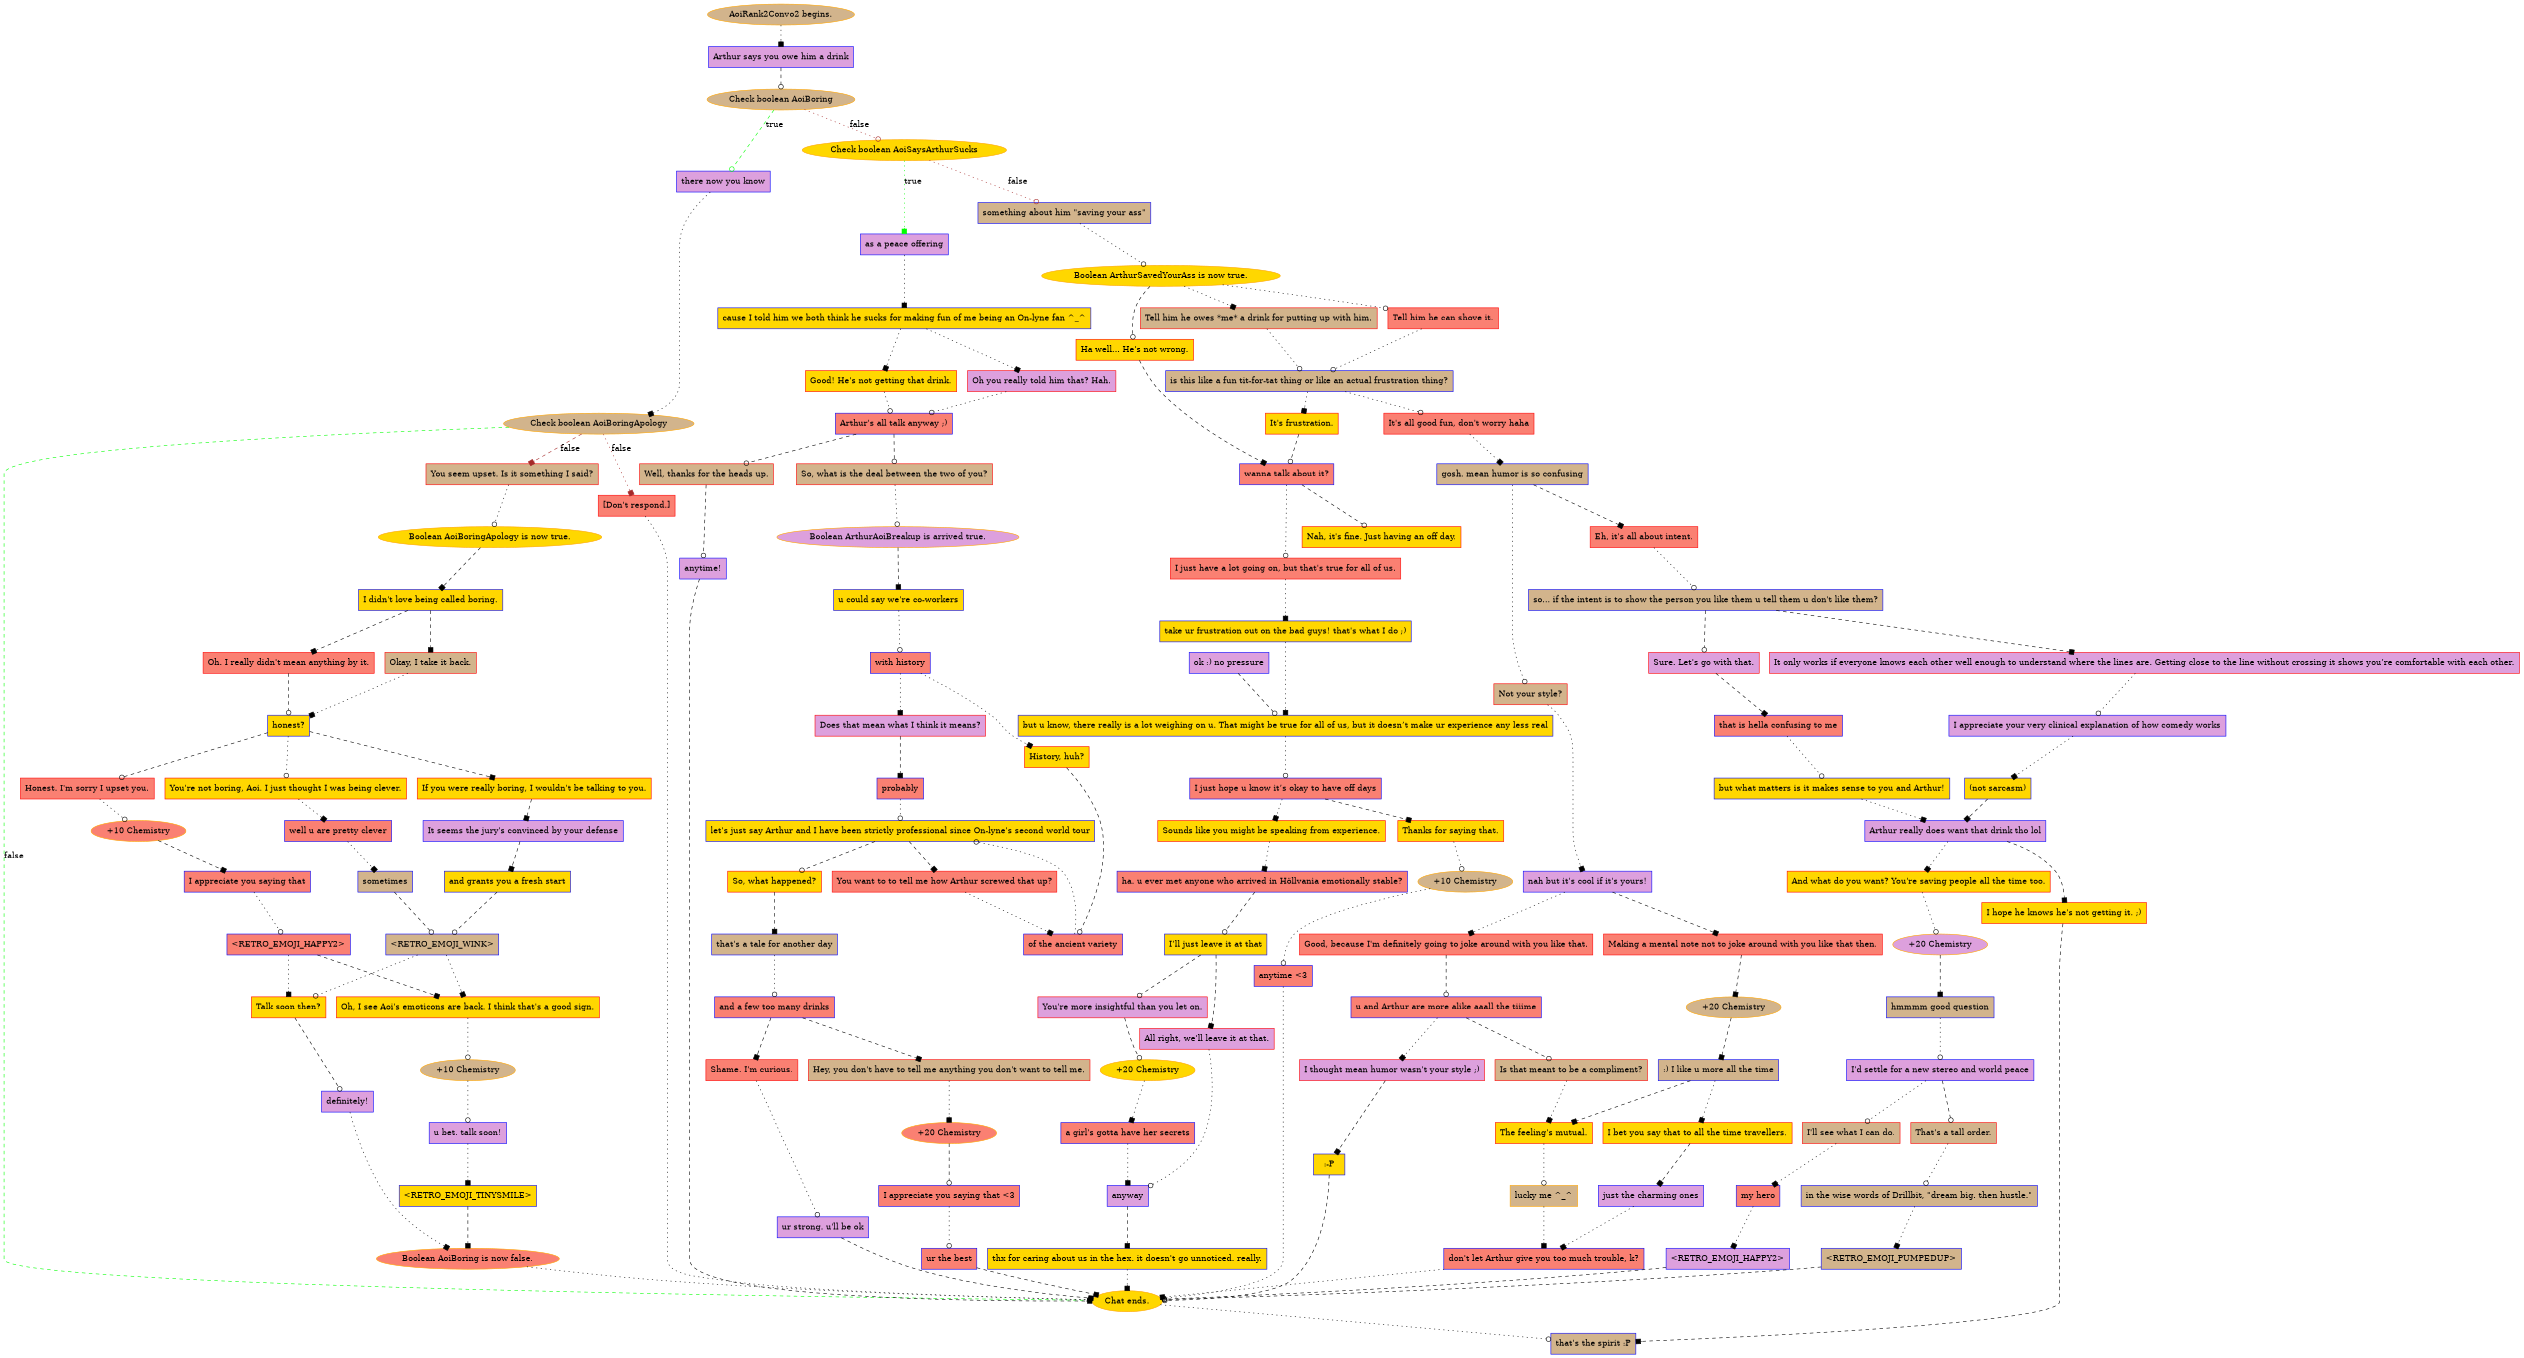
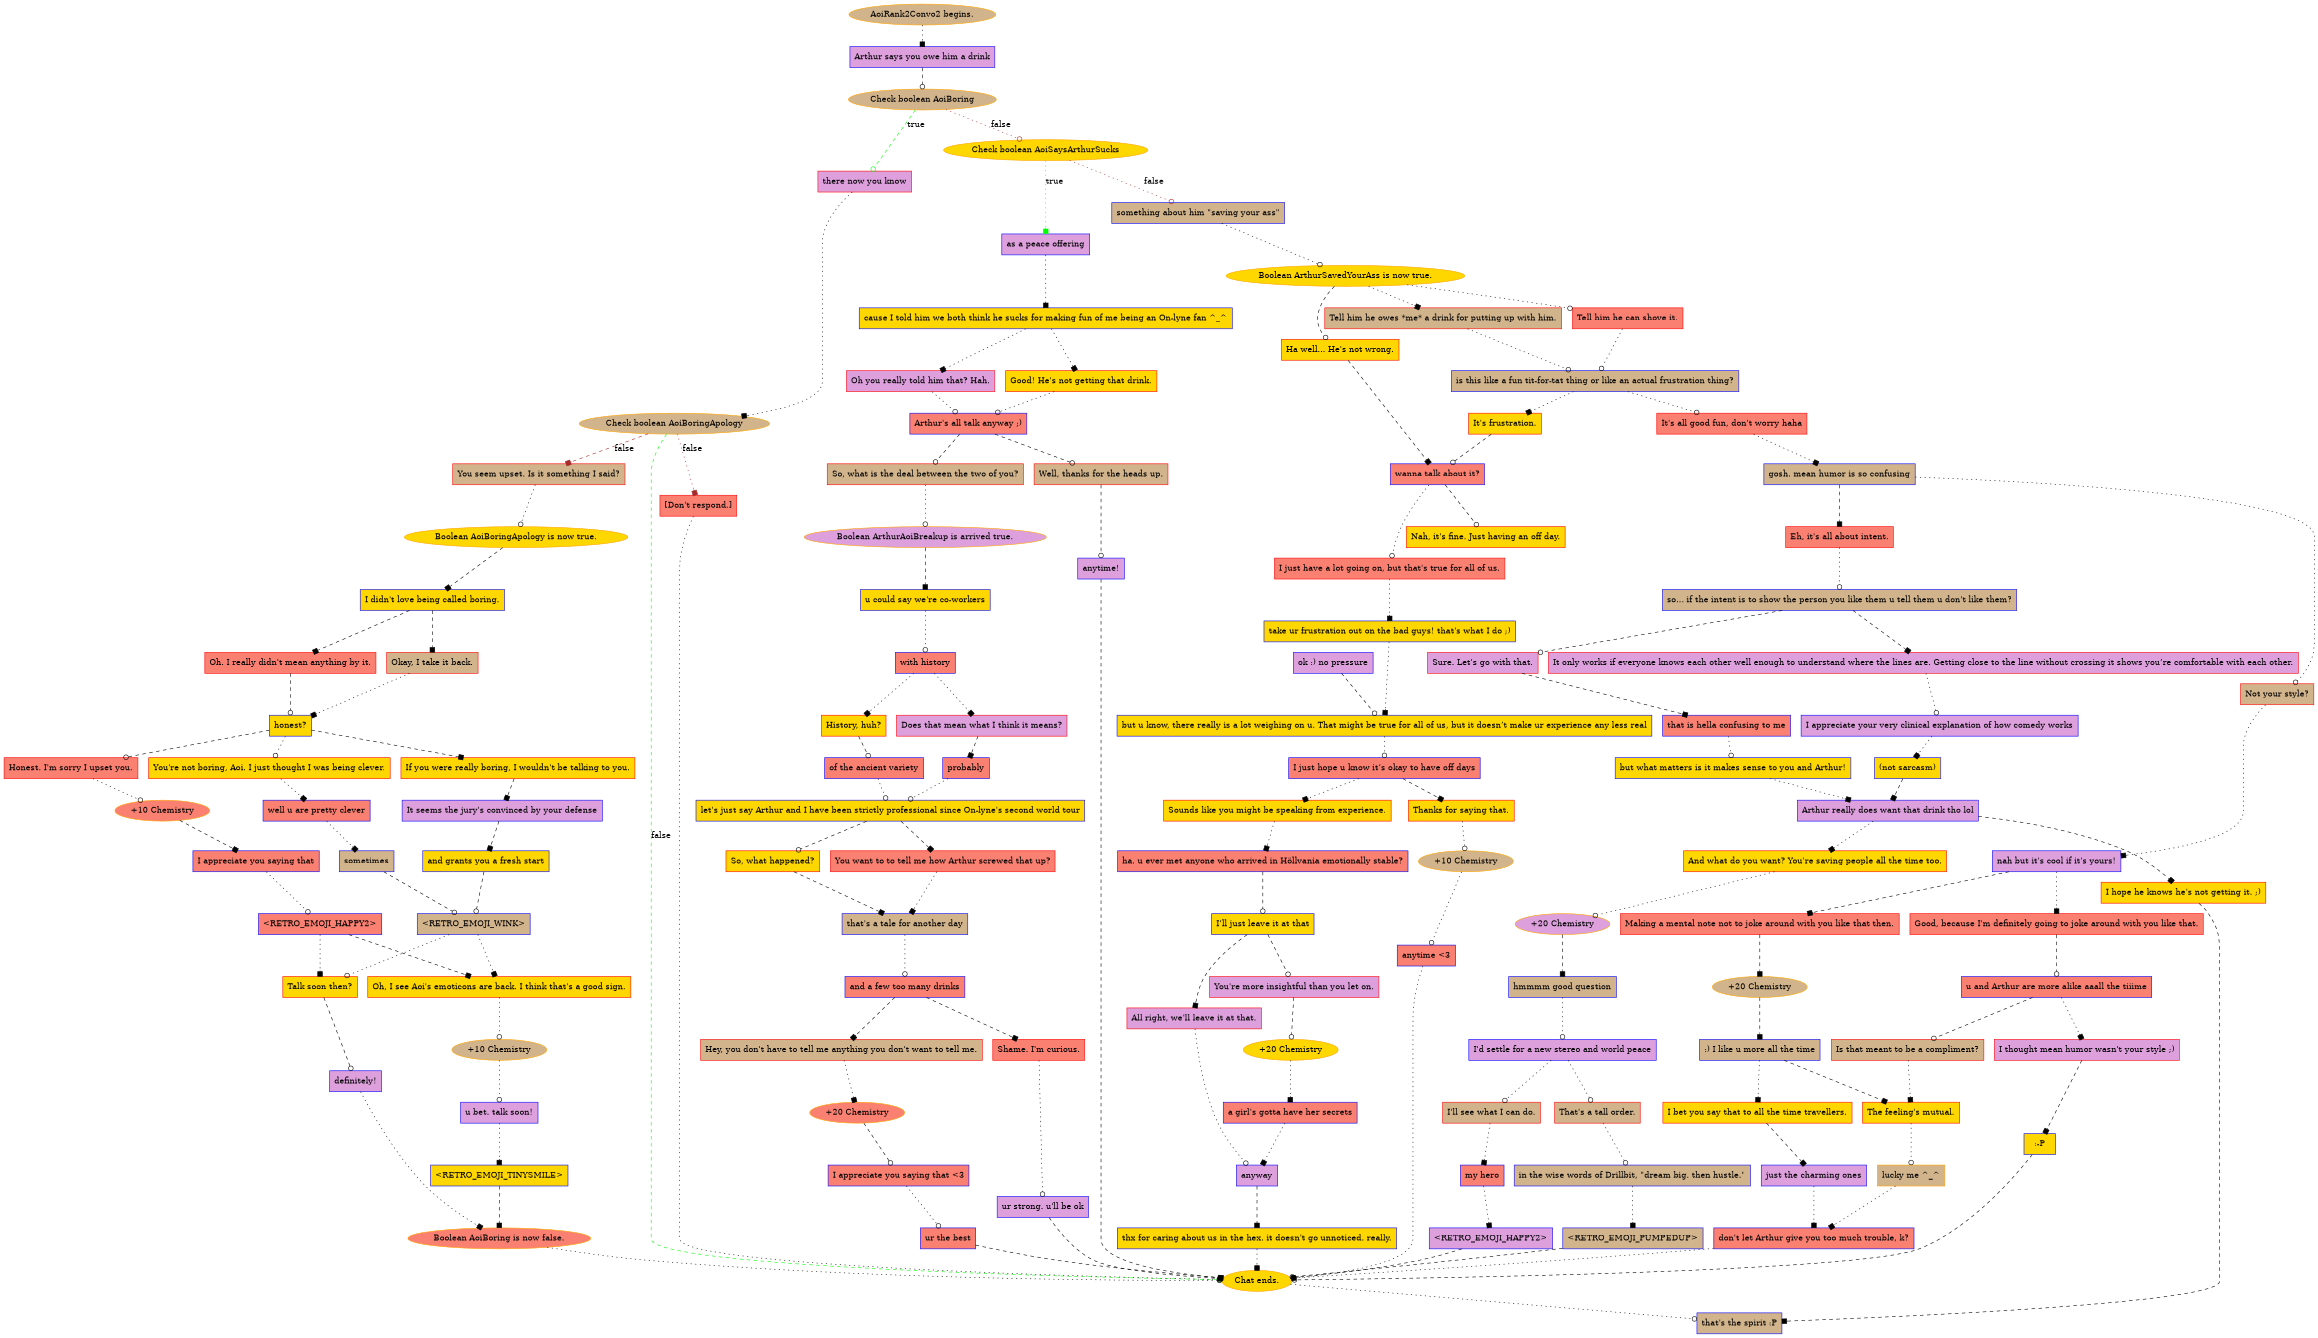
node "there now you know": color blue -> red
edge "You want to to tell me how Arthur screwed that up?" -> "of the ancient variety": now "You want to to tell me how Arthur screwed that up?" -> "that's a tale for another day"
edge "I'd settle for a new stereo and world peace" -> "That's a tall order.": style dashed -> dotted
